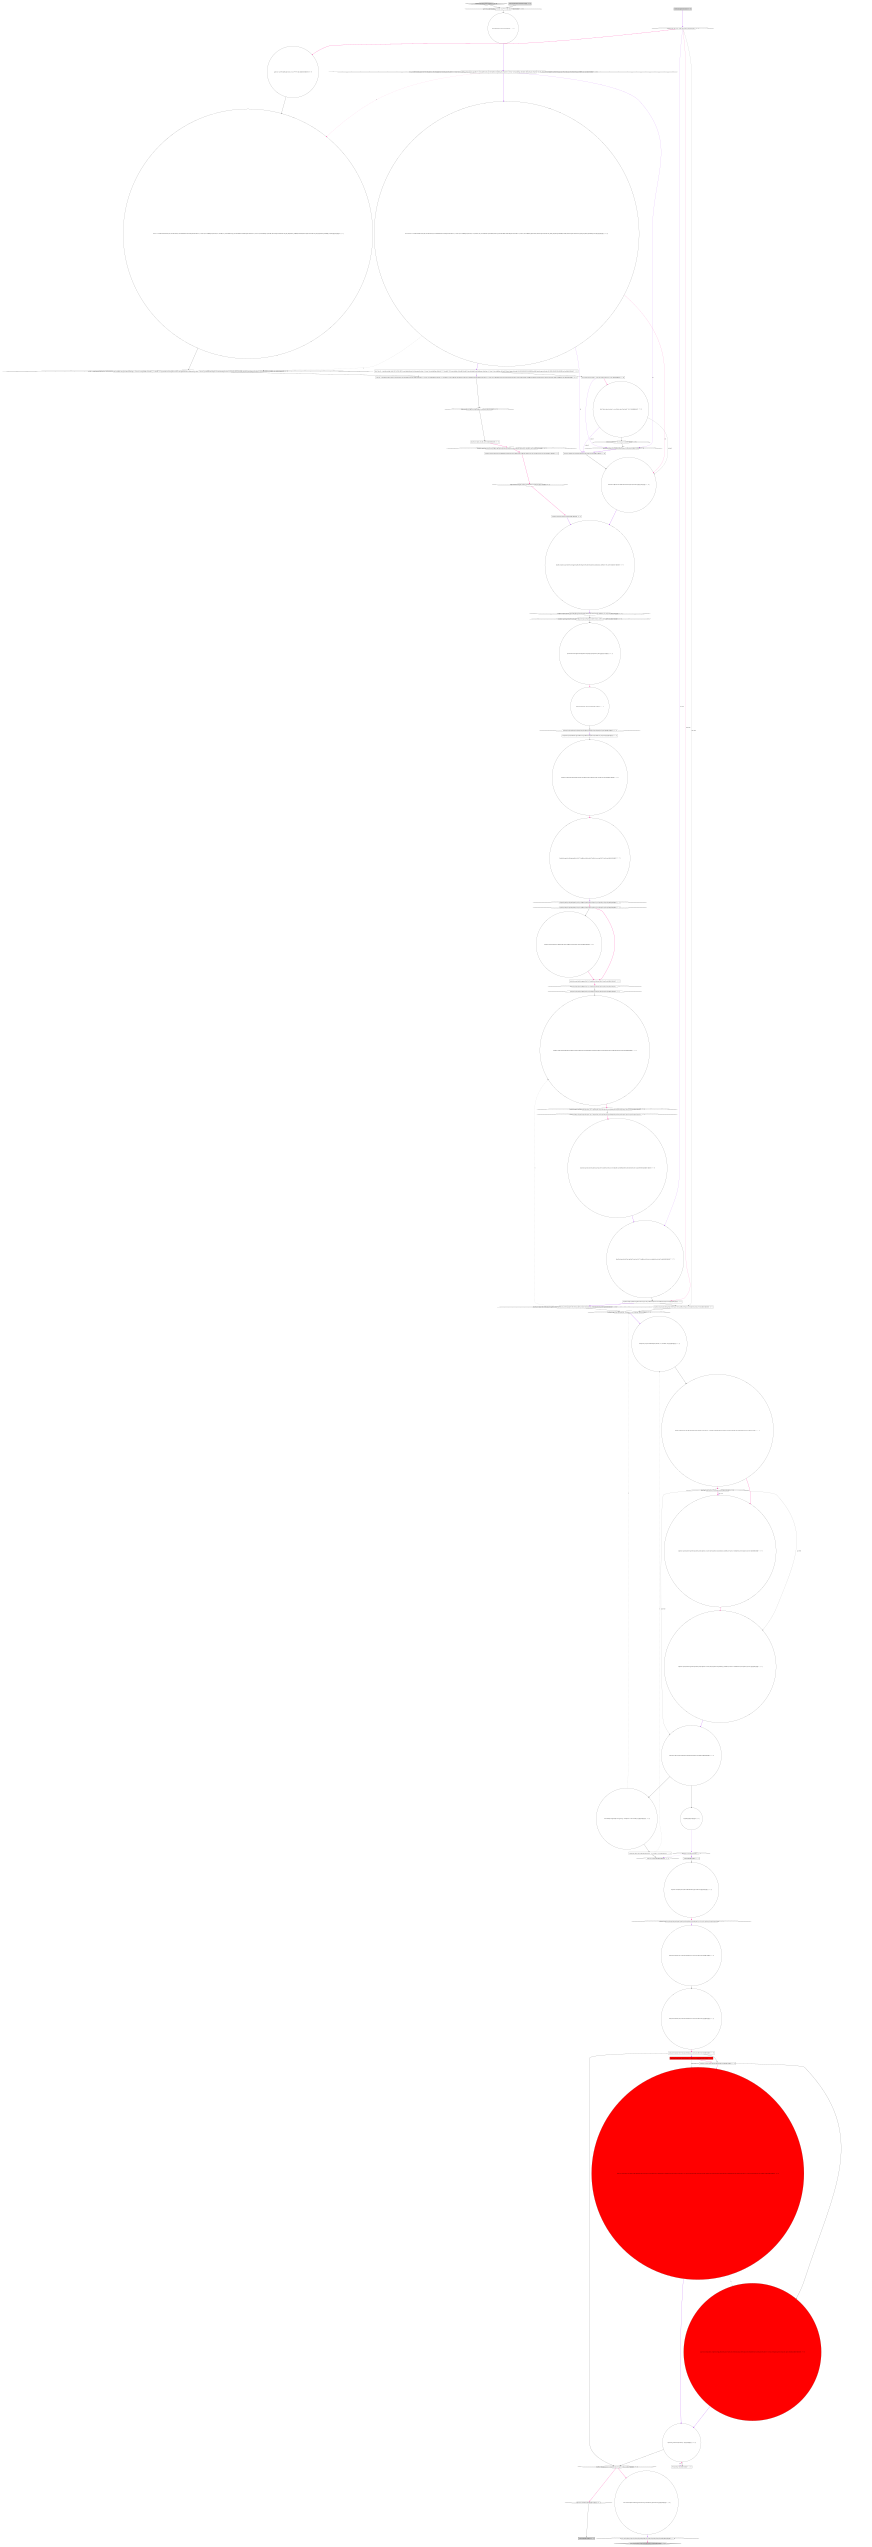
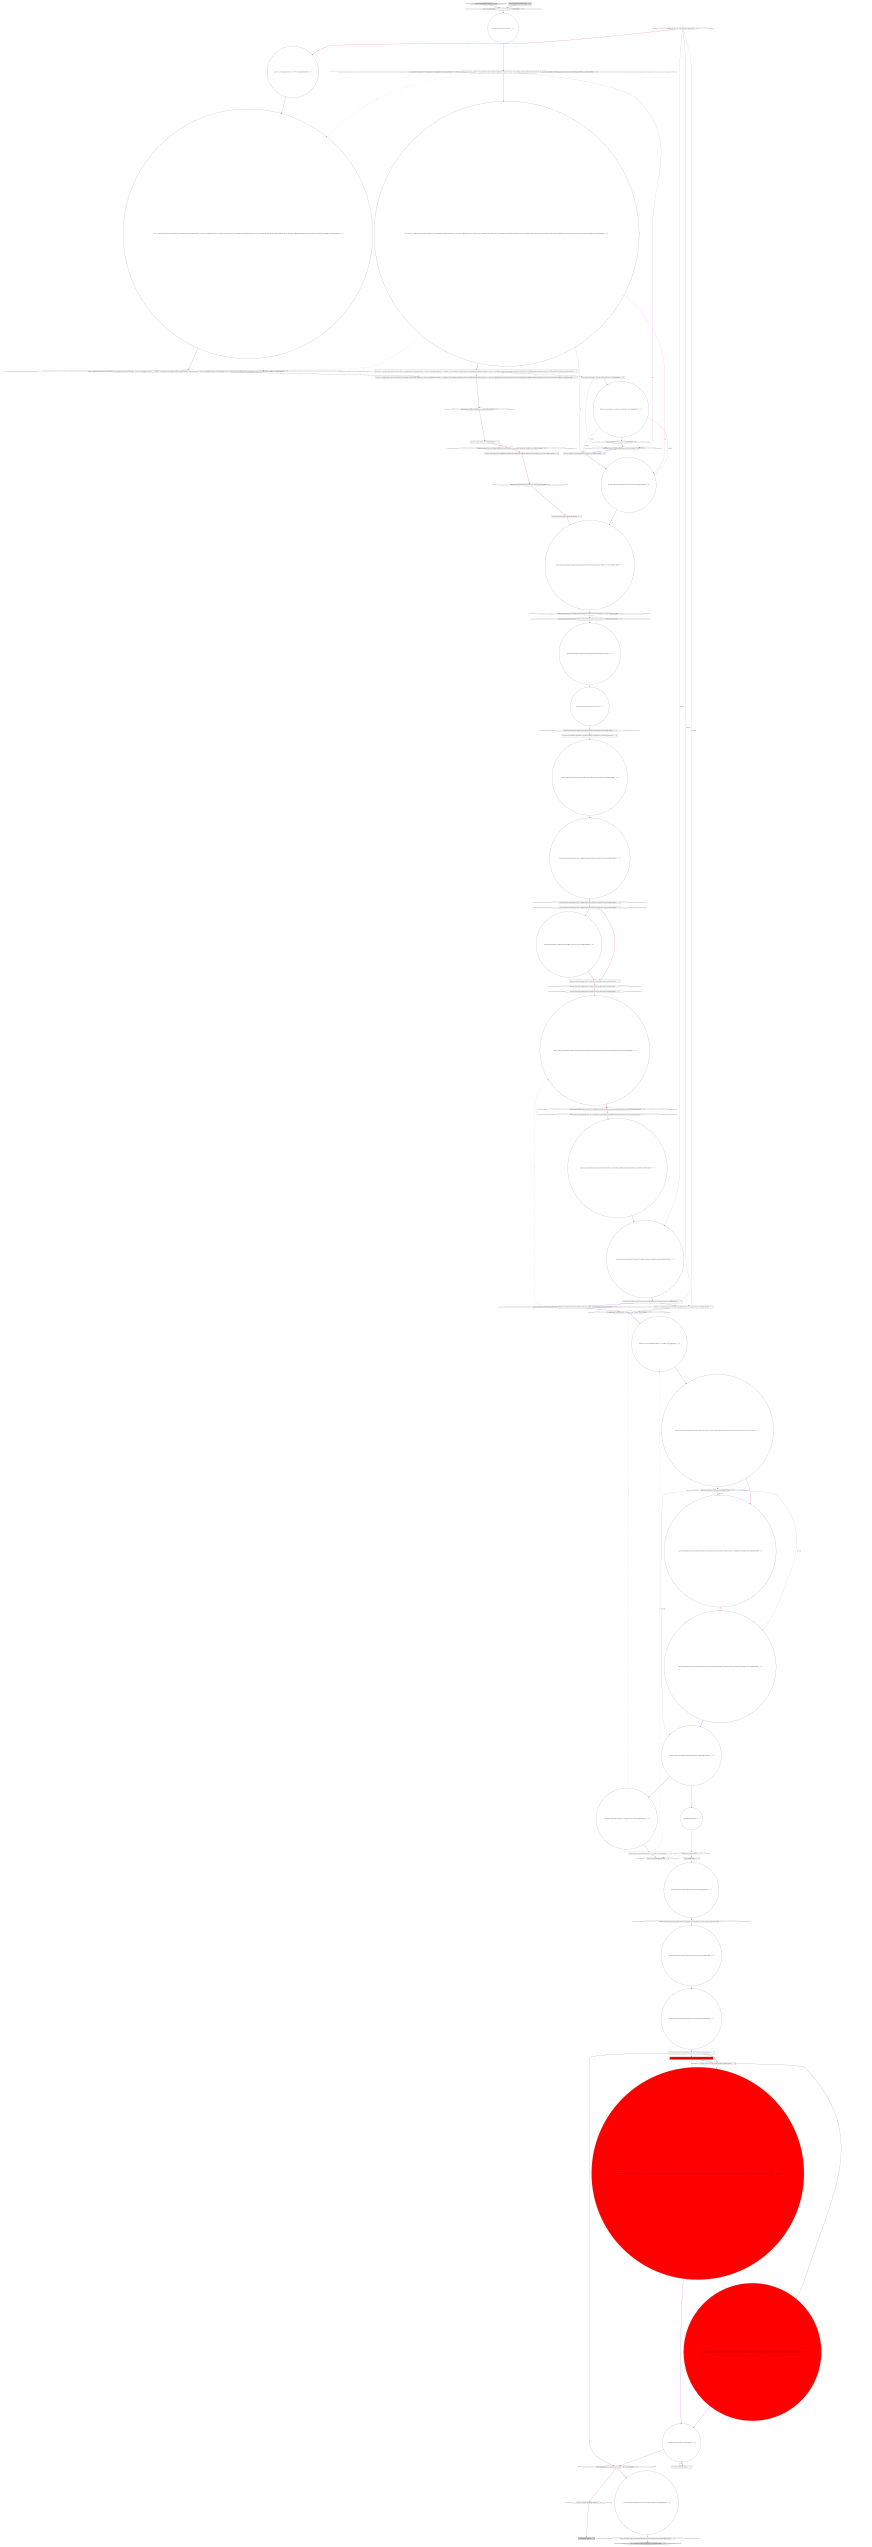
node "testNoDataIngestionTasks['0', '0', '1']": removed
